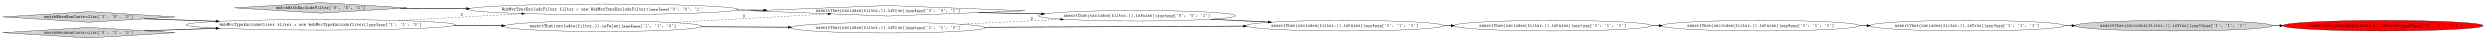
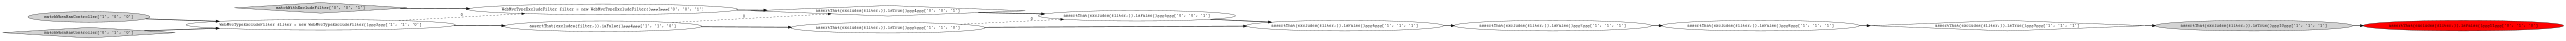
node "matchWhenHasController['1', '0', '0']": shape diamond -> ellipse
node "assertThat(excludes(filter,)).isTrue()@@@9@@@['1', '1', '1']": shape ellipse -> diamond
